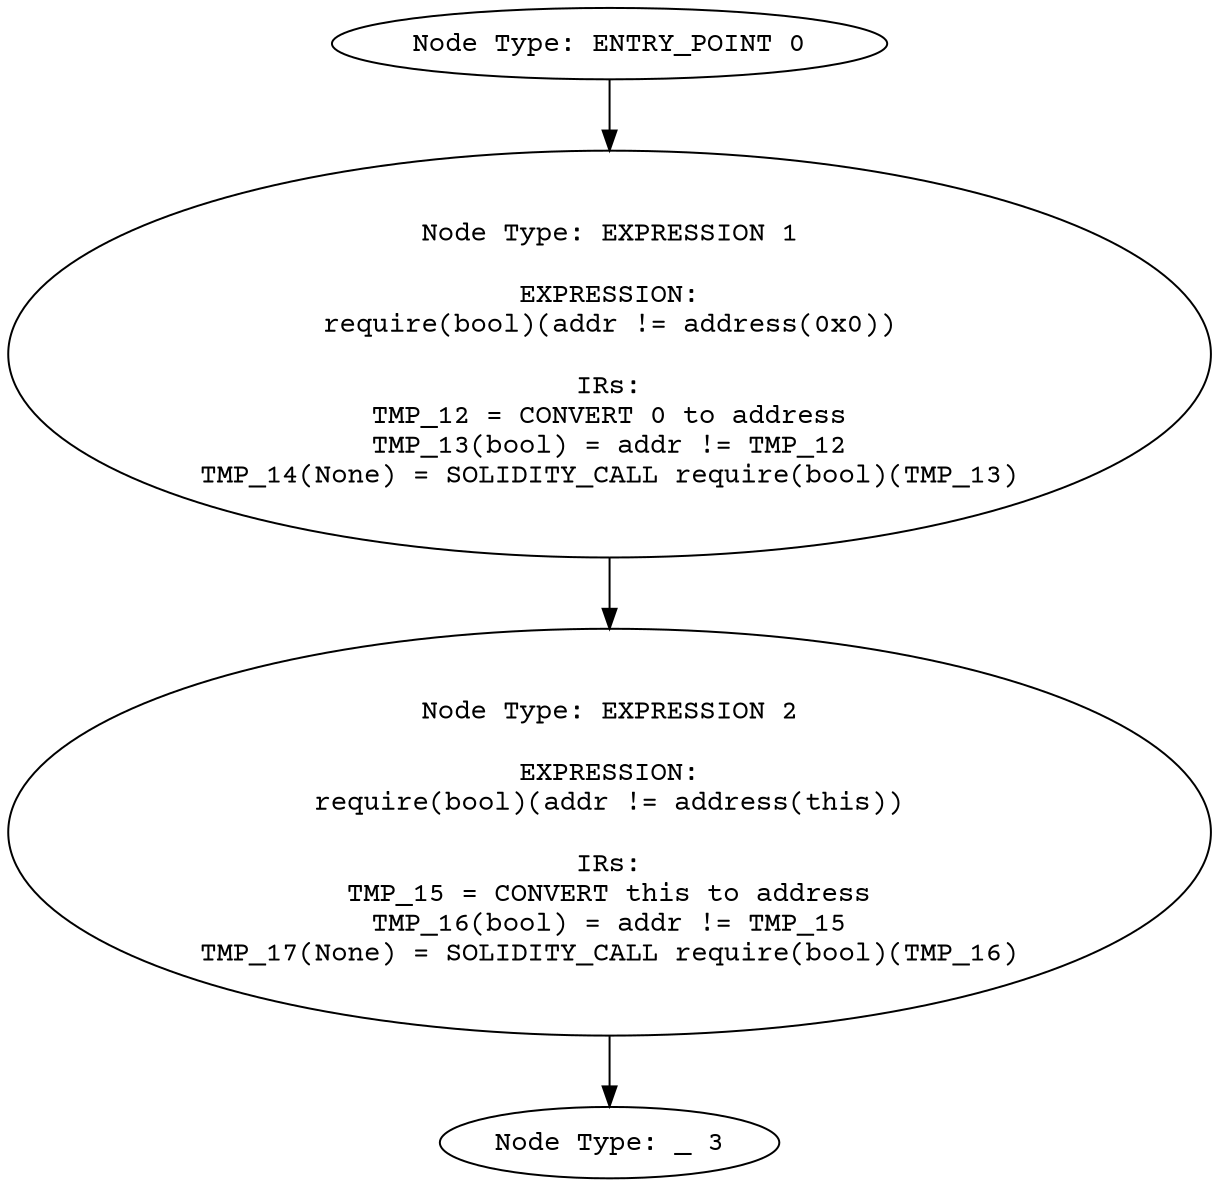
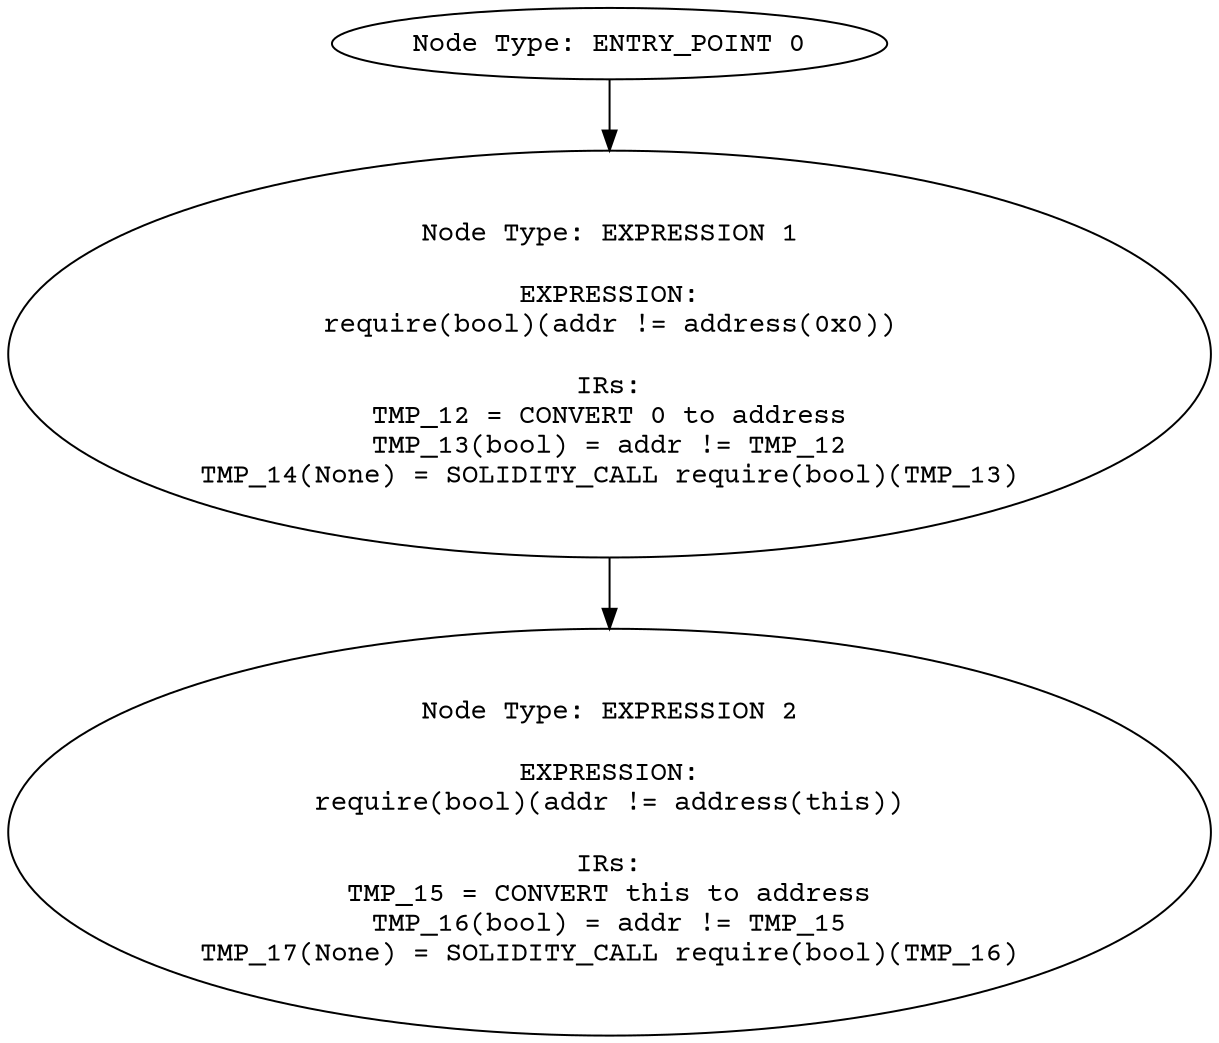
node "Node Type: _ 3": removed
